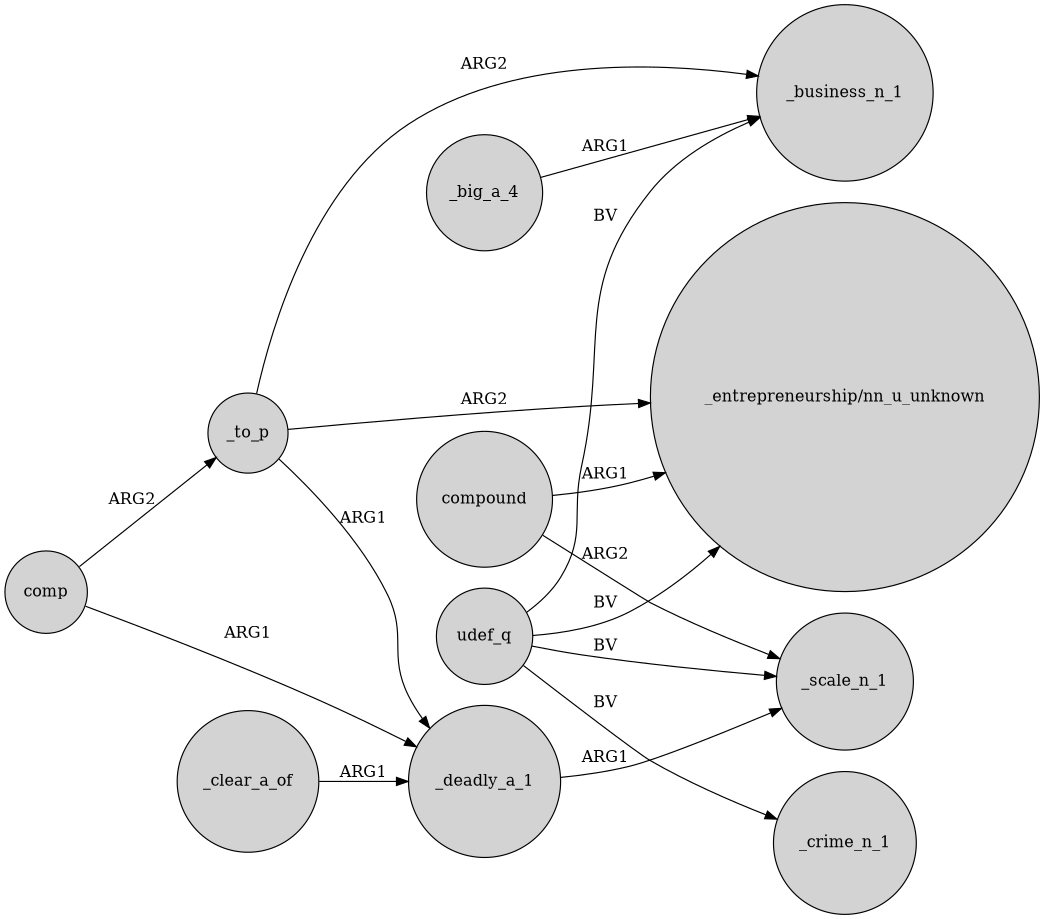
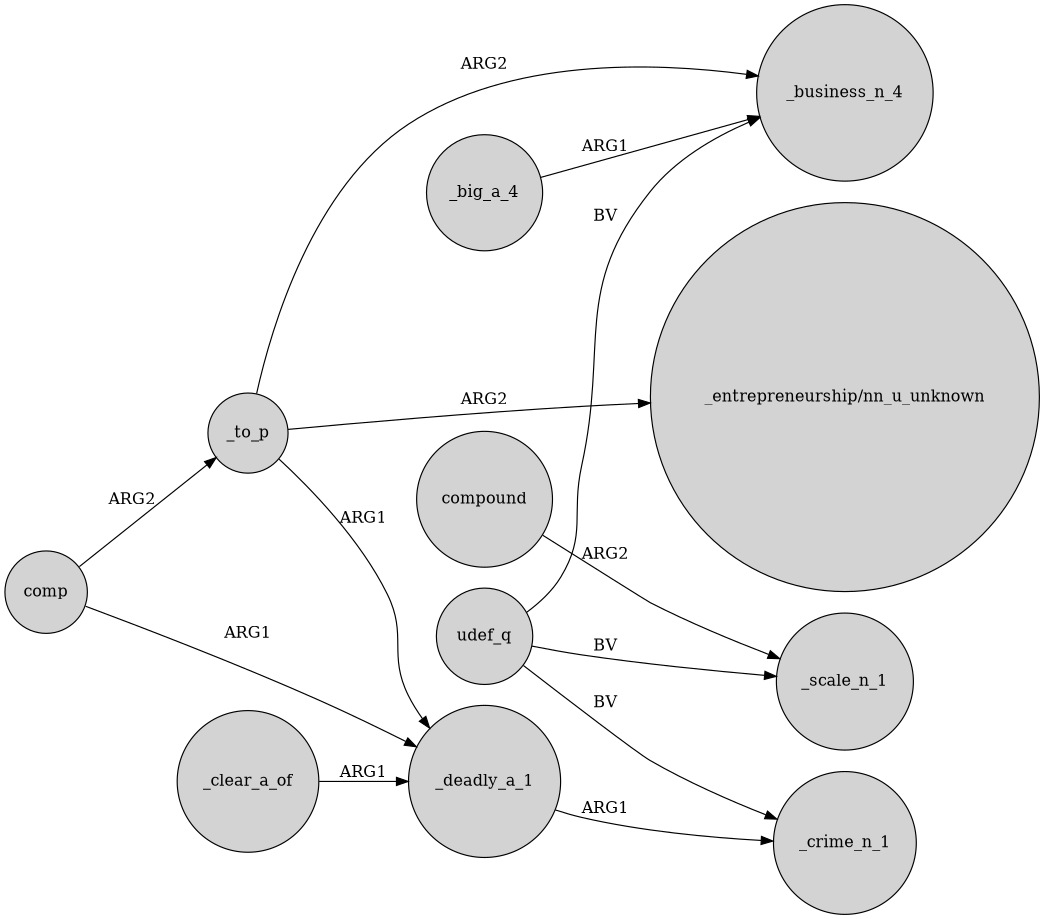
node "_business_n_1": label "_business_n_1" -> "_business_n_4"
edge "compound" -> "_entrepreneurship/nn_u_unknown": removed, label "ARG1"
edge "udef_q" -> "_entrepreneurship/nn_u_unknown": removed, label "BV"
edge "_deadly_a_1" -> "_scale_n_1": now "_deadly_a_1" -> "_crime_n_1"
